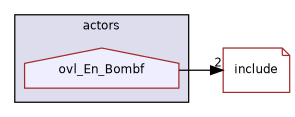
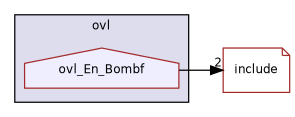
cluster "actors": label "actors" -> "ovl"
